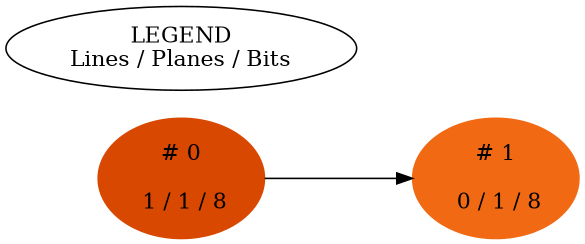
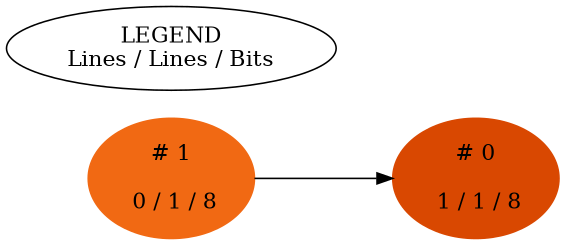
node "LEGEND Lines / Planes / Bits": label "LEGEND Lines / Planes / Bits" -> "LEGEND Lines / Lines / Bits"
edge "# 0 1 / 1 / 8" -> "# 1 0 / 1 / 8": reversed
